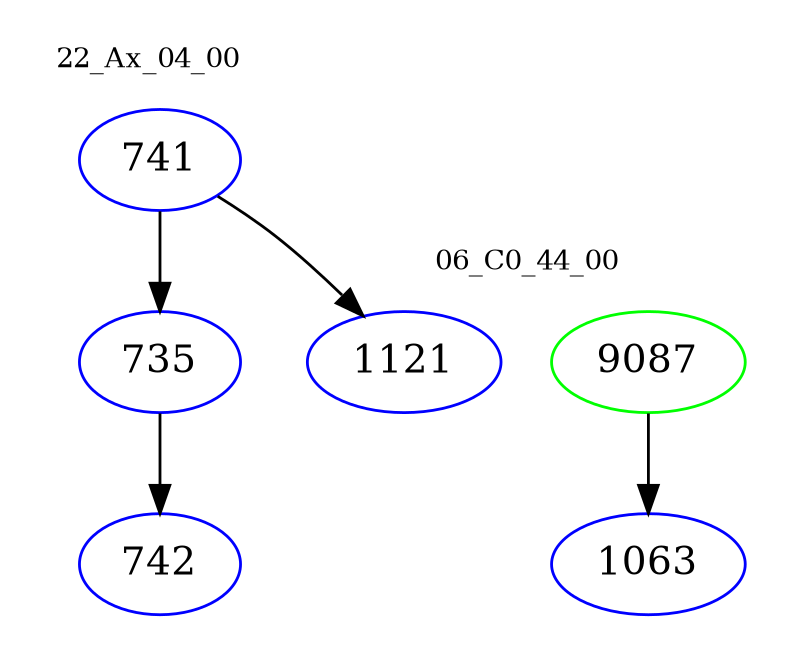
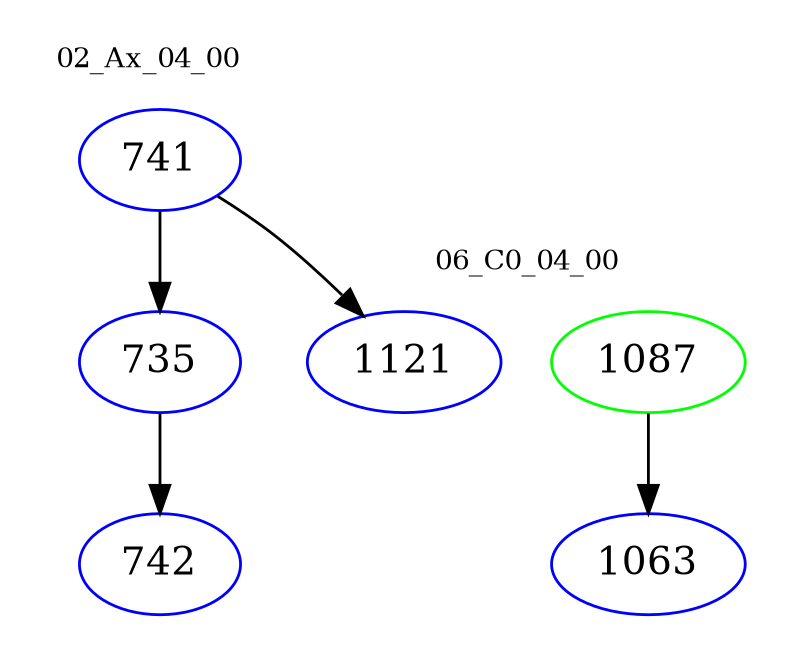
cluster "22_Ax_04_00": label "22_Ax_04_00" -> "02_Ax_04_00"
cluster "06_C0_44_00": label "06_C0_44_00" -> "06_C0_04_00"
node "9087": label "9087" -> "1087"
